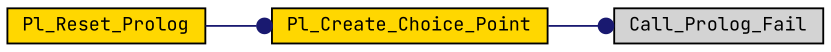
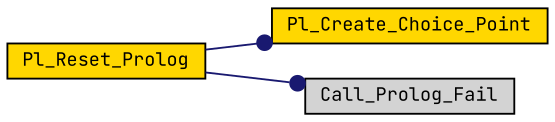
edge "Pl_Create_Choice_Point" -> "Call_Prolog_Fail": now "Pl_Reset_Prolog" -> "Call_Prolog_Fail"
